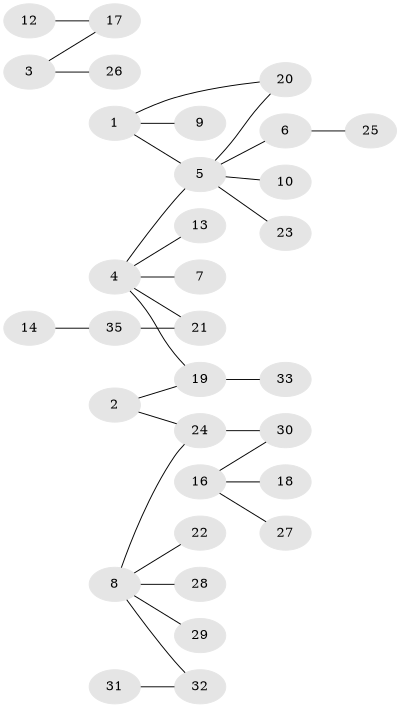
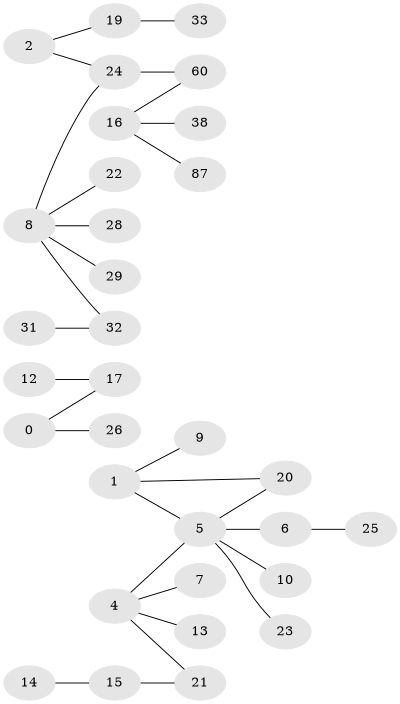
node "3": label "3" -> "0"
edge "4" -- "19": removed
node "35": label "35" -> "15"
node "30": label "30" -> "60"
node "18": label "18" -> "38"
node "27": label "27" -> "87"
